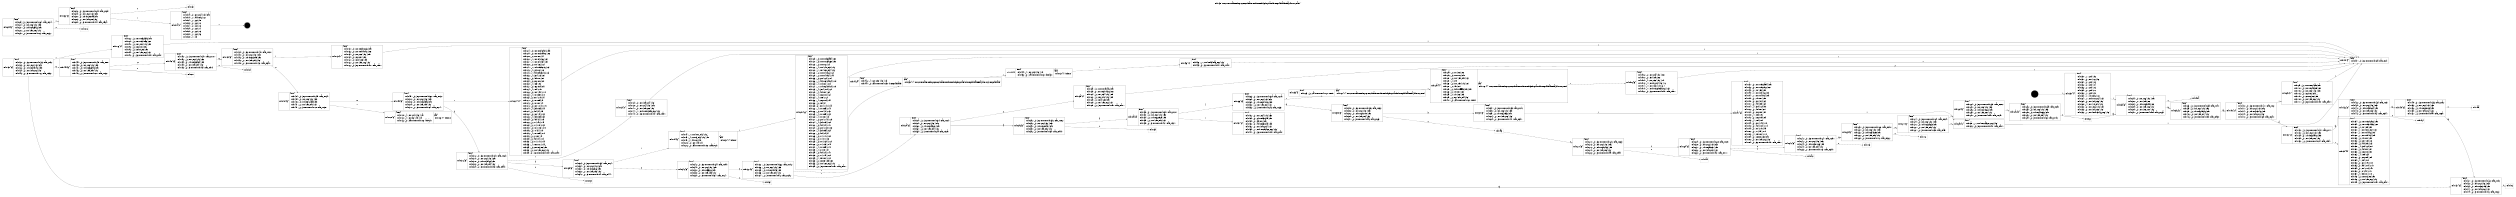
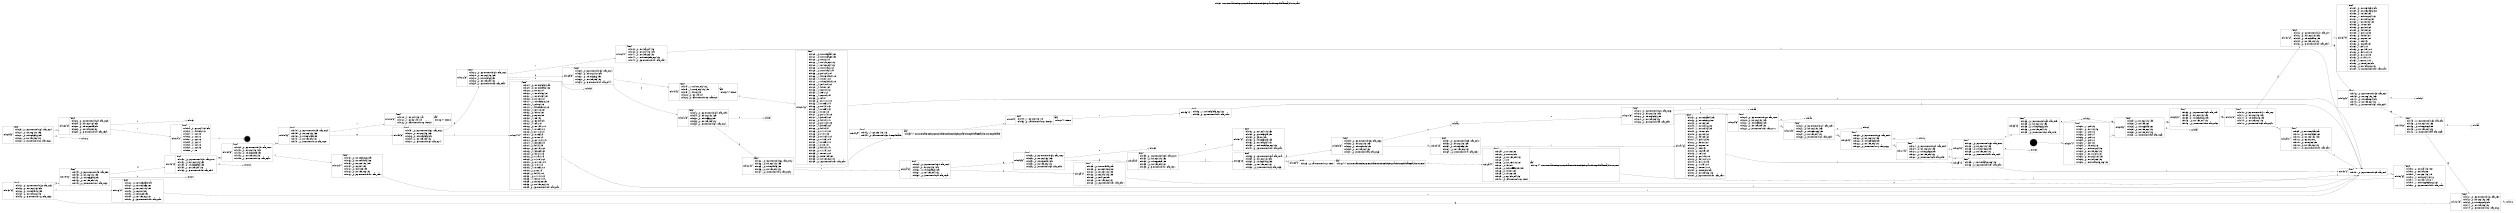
edge "0x401906 [33]" -> "0x401db7 [5]": reversed
node "0x401bfb": added
